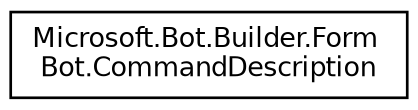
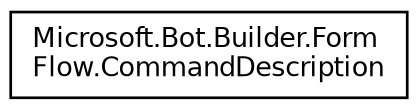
node "Microsoft.Bot.Builder.Form Bot.CommandDescription": label "Microsoft.Bot.Builder.Form Bot.CommandDescription" -> "Microsoft.Bot.Builder.Form Flow.CommandDescription"
